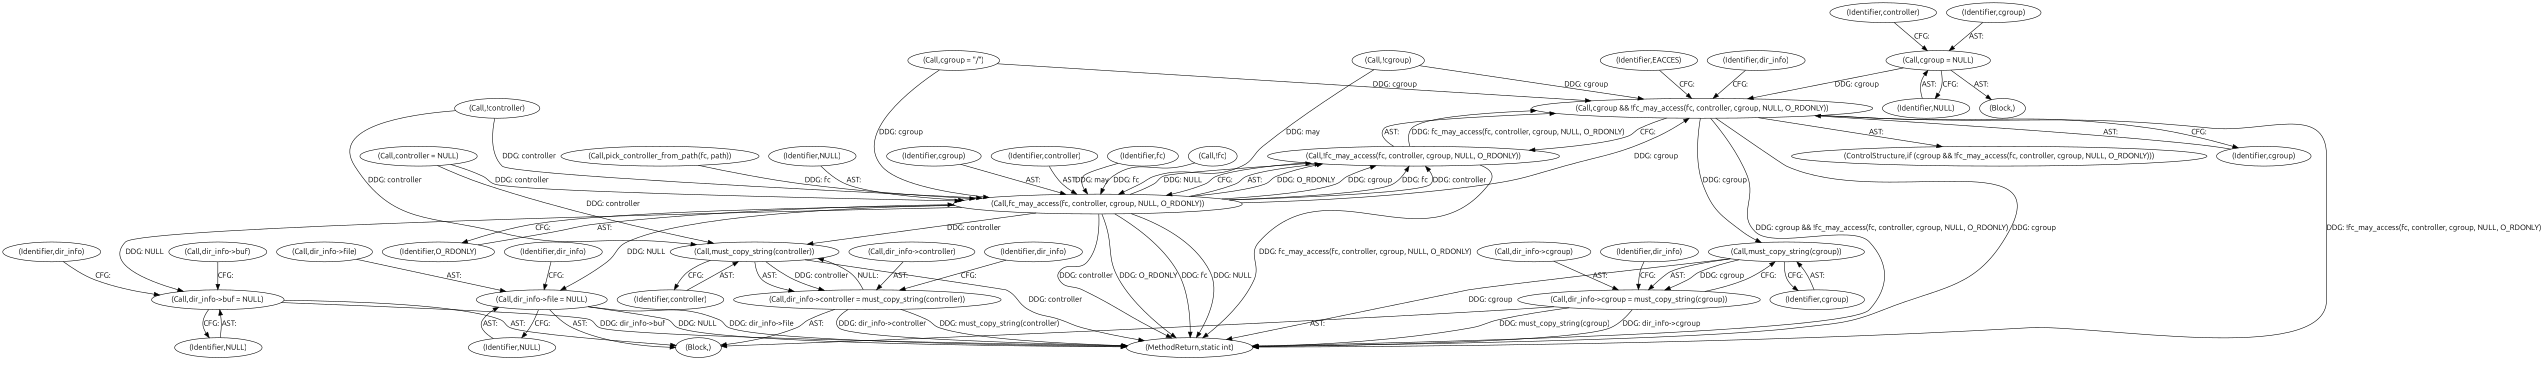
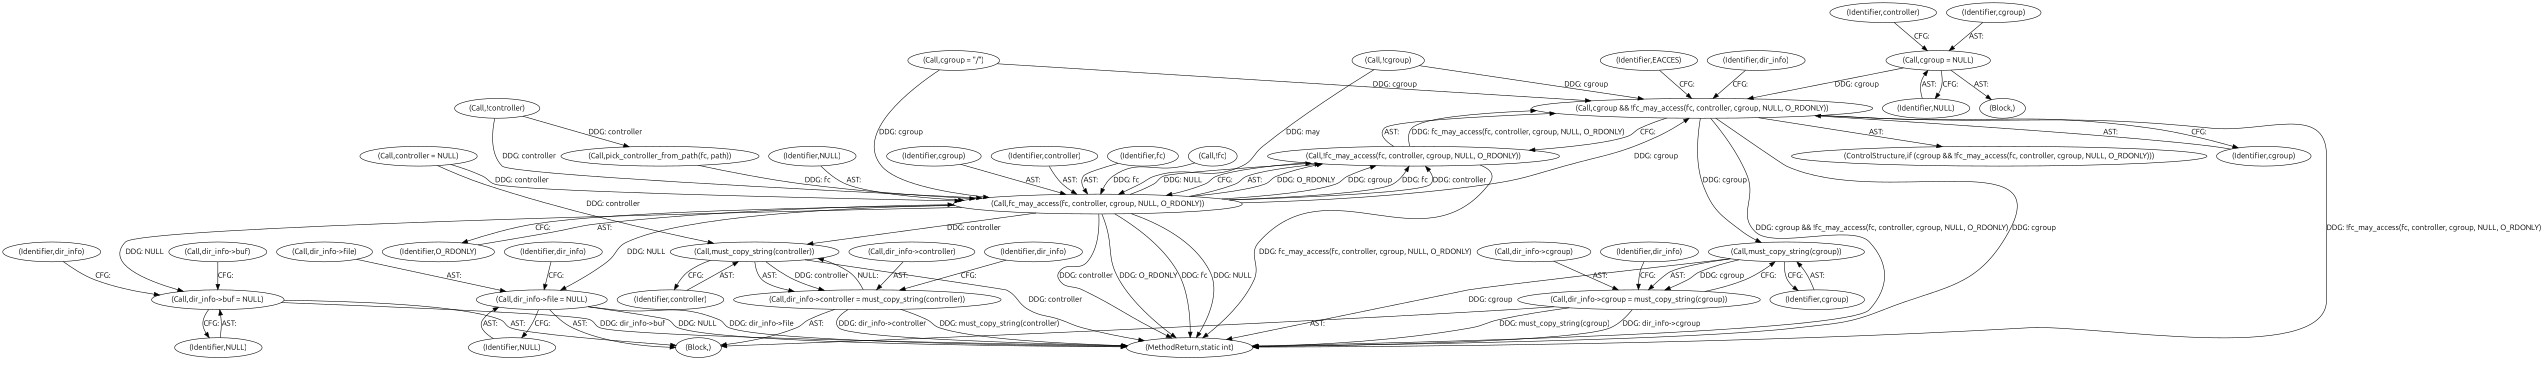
edge "(Identifier,fc)" -> "(Call,fc_may_access(fc, controller, cgroup, NULL, O_RDONLY))": label "DDG: may" -> "AST: "
edge "(Call,!controller)" -> "(Call,must_copy_string(controller))": now "(Call,!controller)" -> "(Call,pick_controller_from_path(fc, path))"
